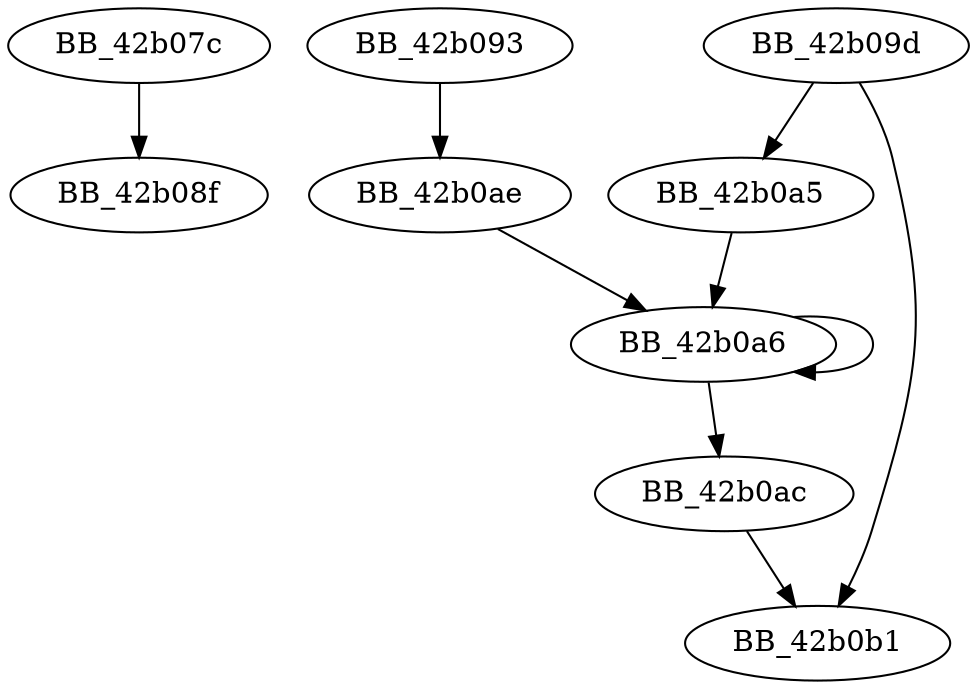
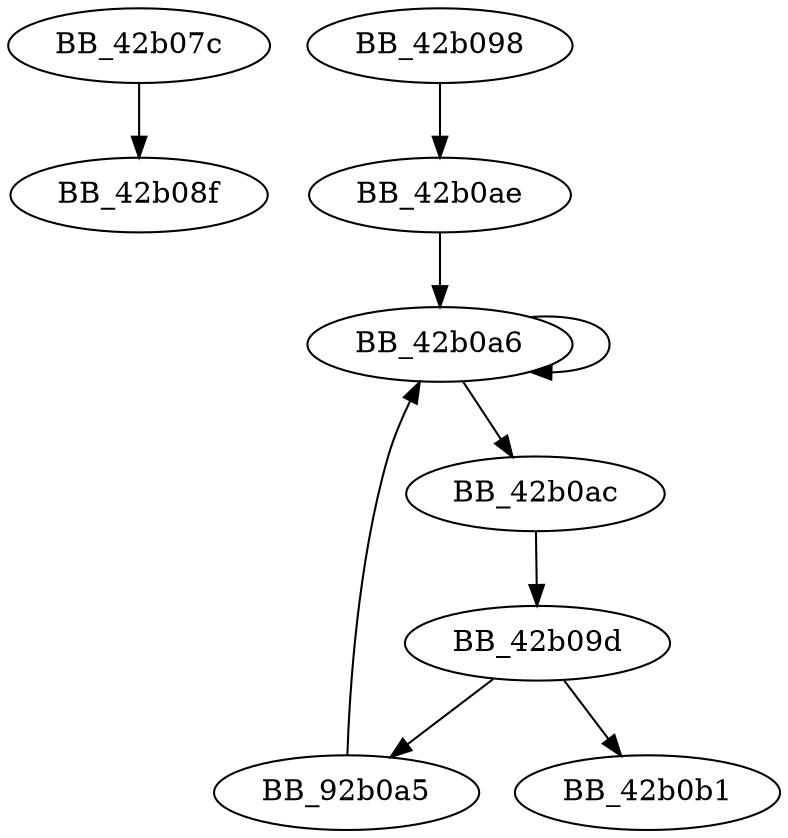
node "BB_42b093": label "BB_42b093" -> "BB_42b098"
node "BB_42b0a5": label "BB_42b0a5" -> "BB_92b0a5"
edge "BB_42b0ac" -> "BB_42b0b1": now "BB_42b0ac" -> "BB_42b09d"
